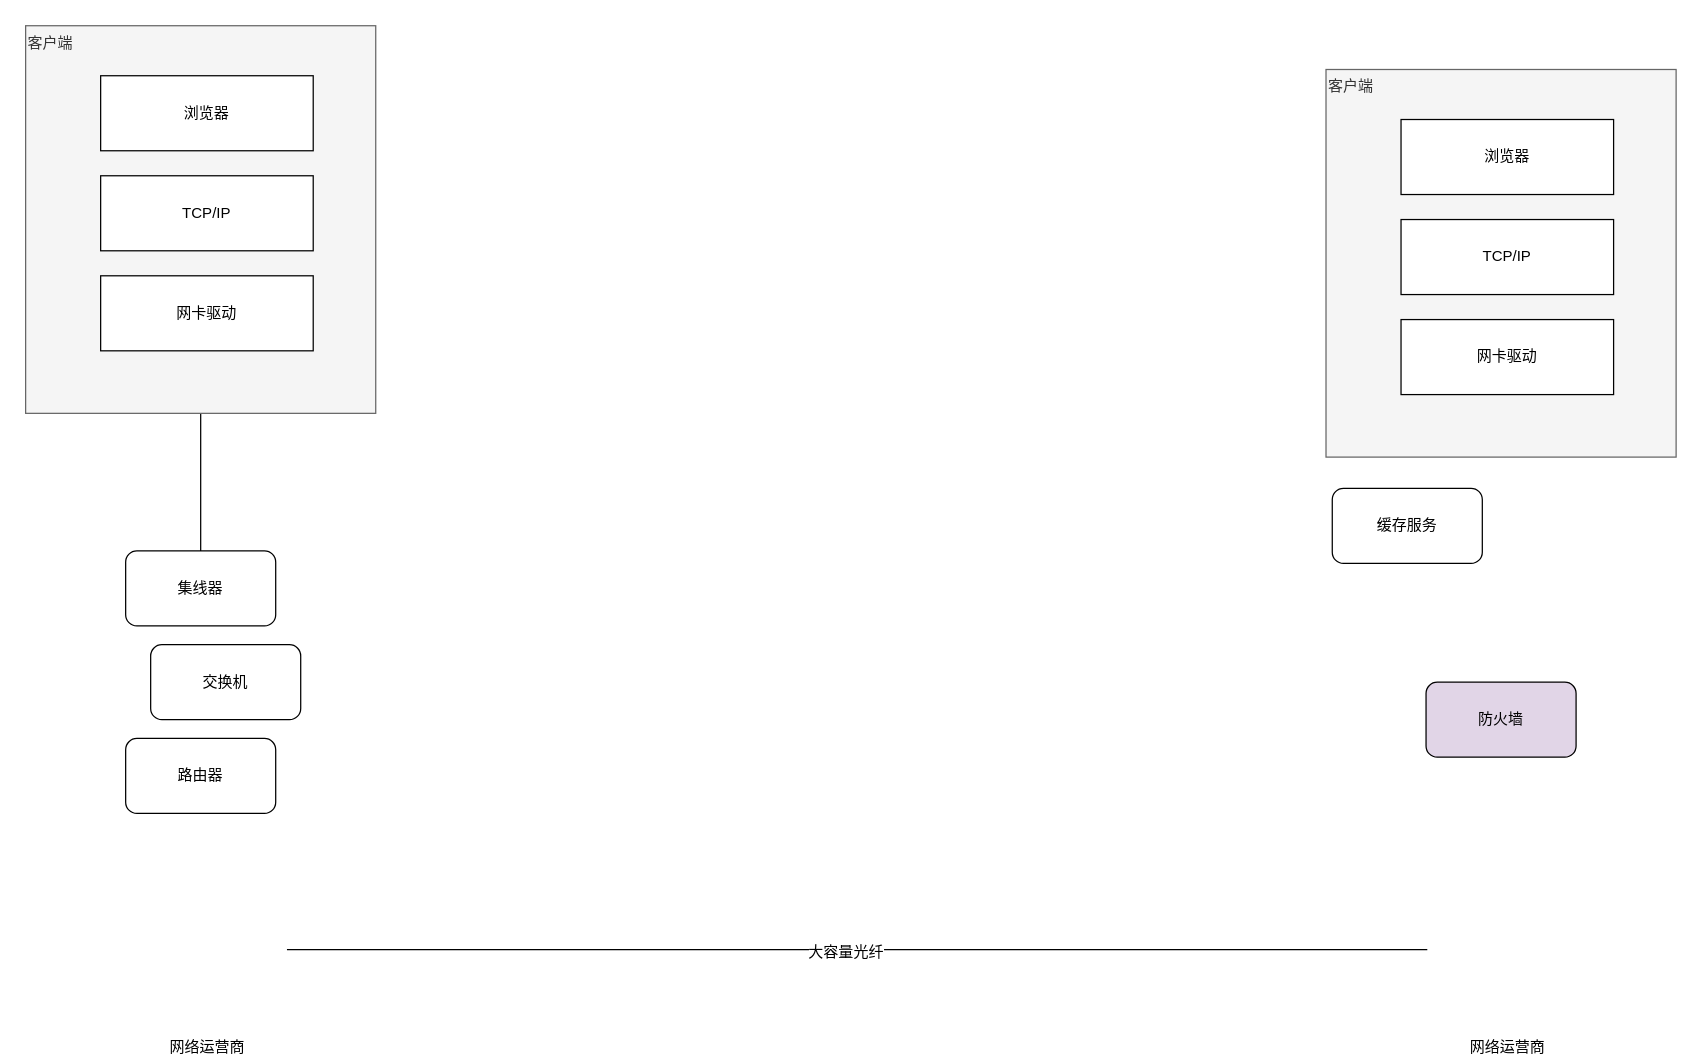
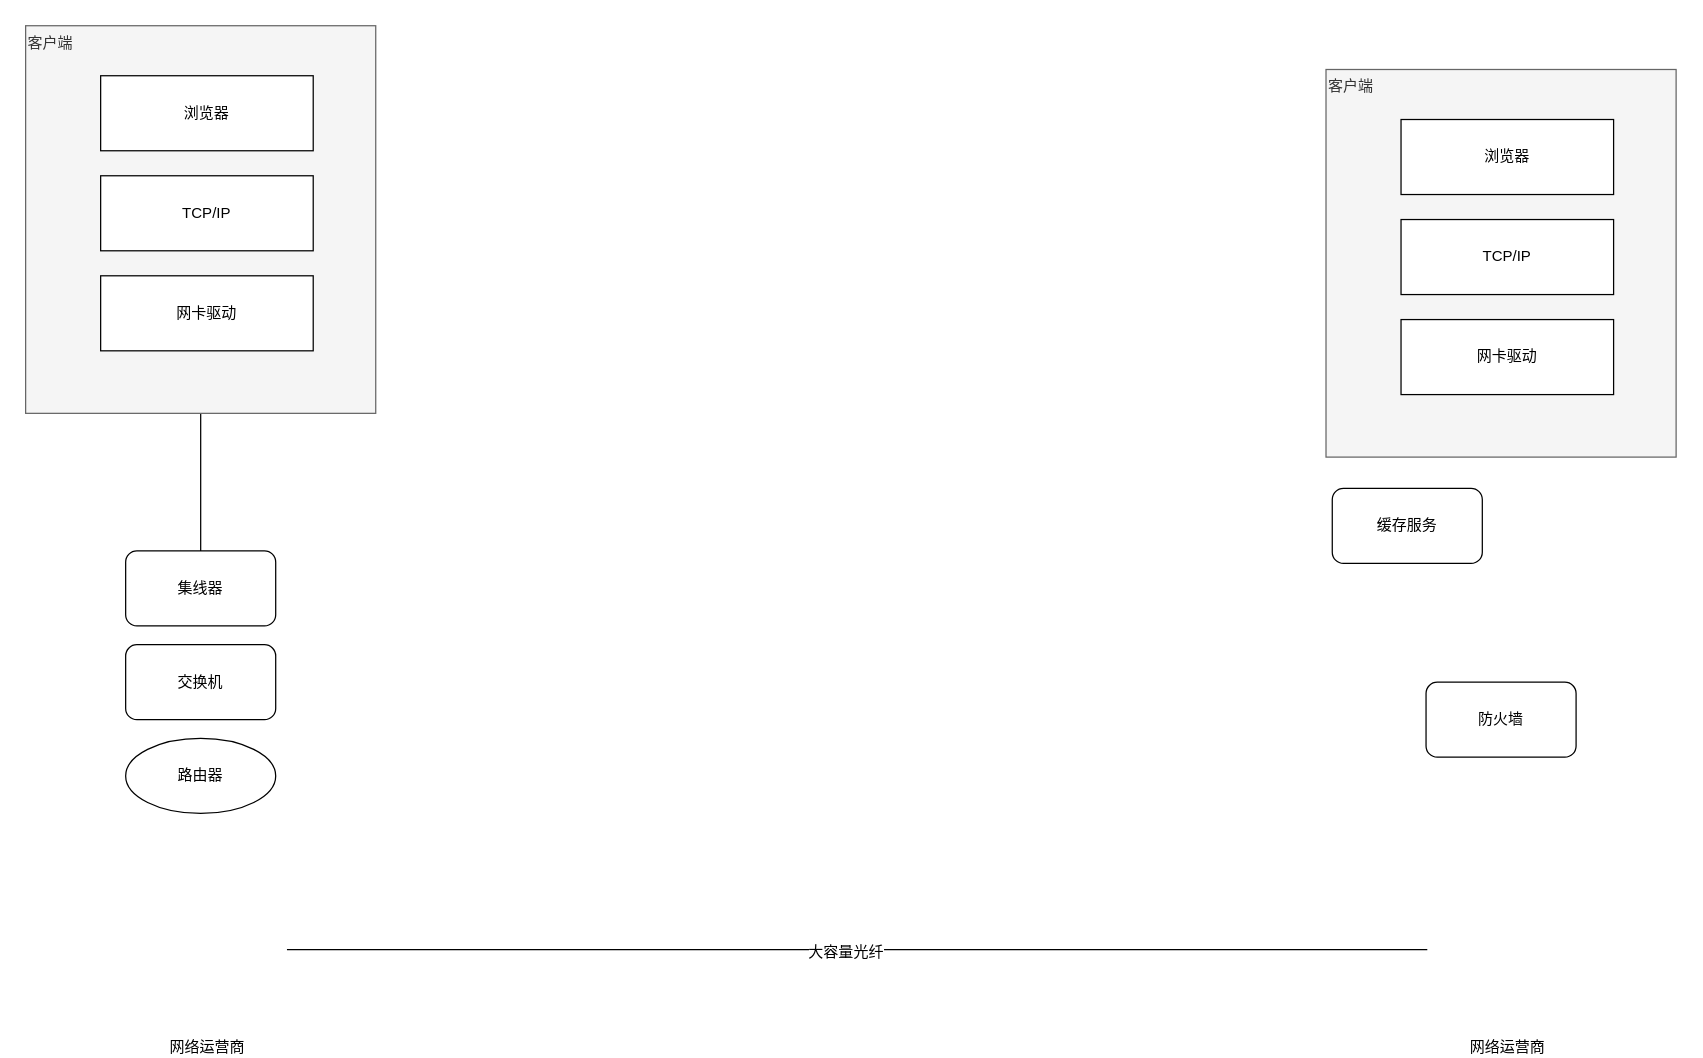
node "交换机": moved (226, 682) -> (201, 682)
node "防火墙": fillcolor #e1d5e7 -> #ffffff
node "路由器": shape rounded rectangle -> ellipse
